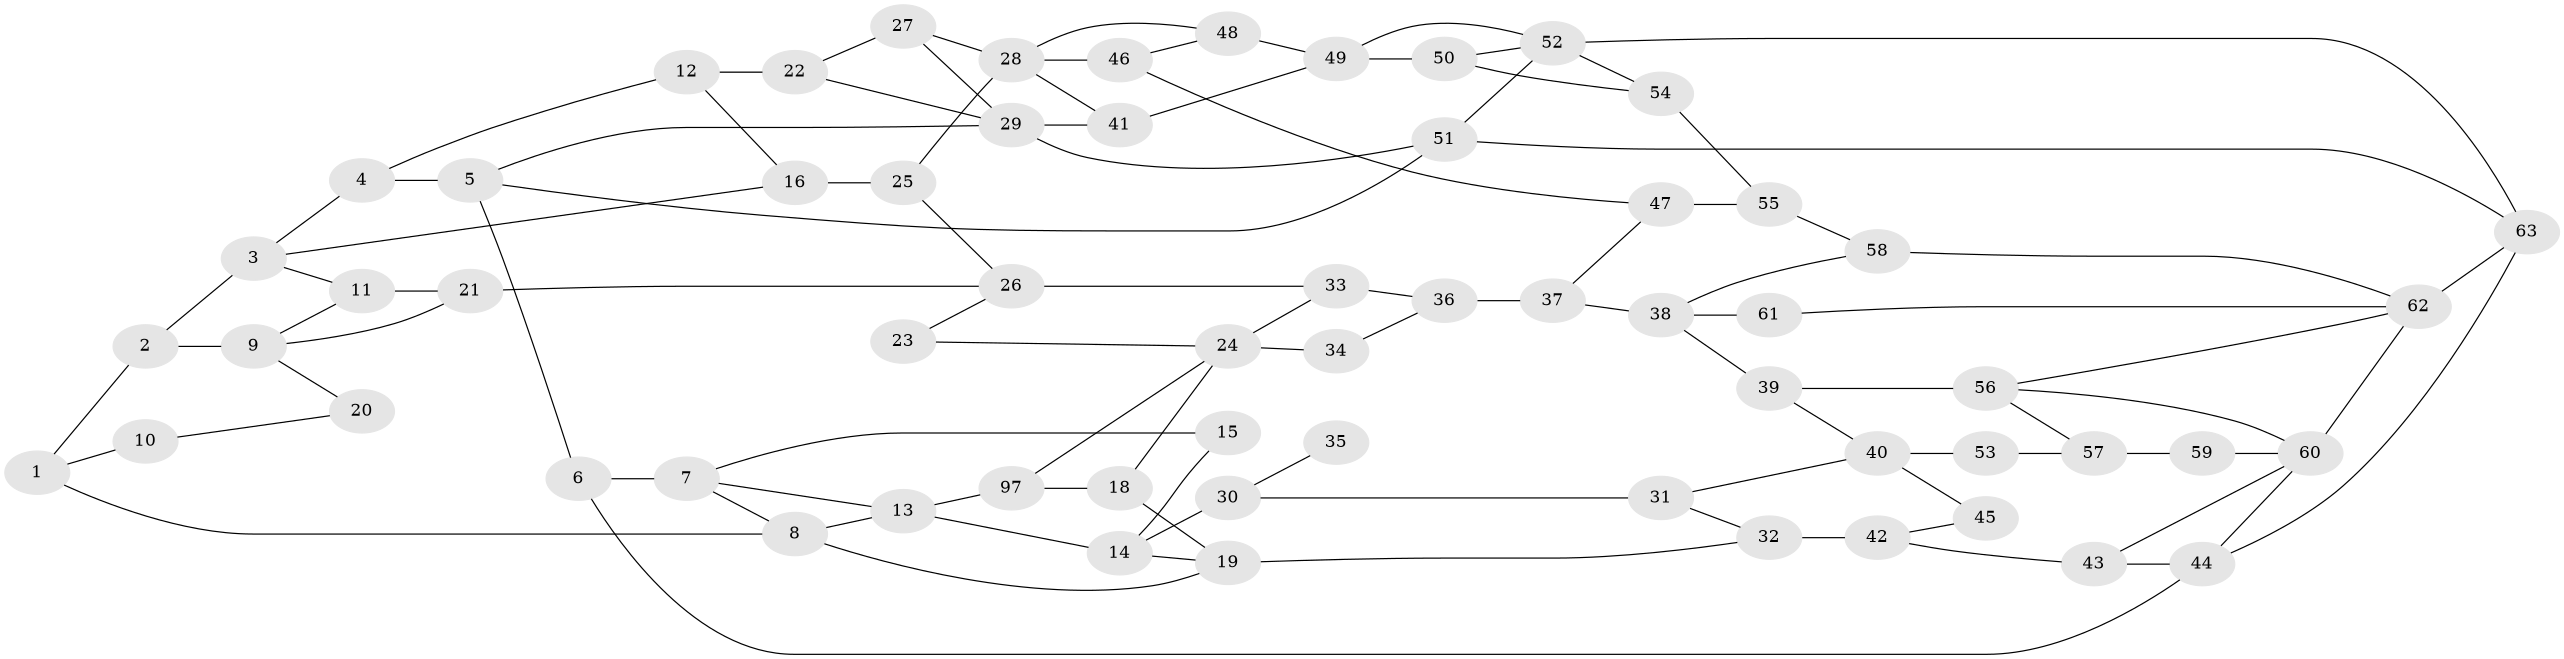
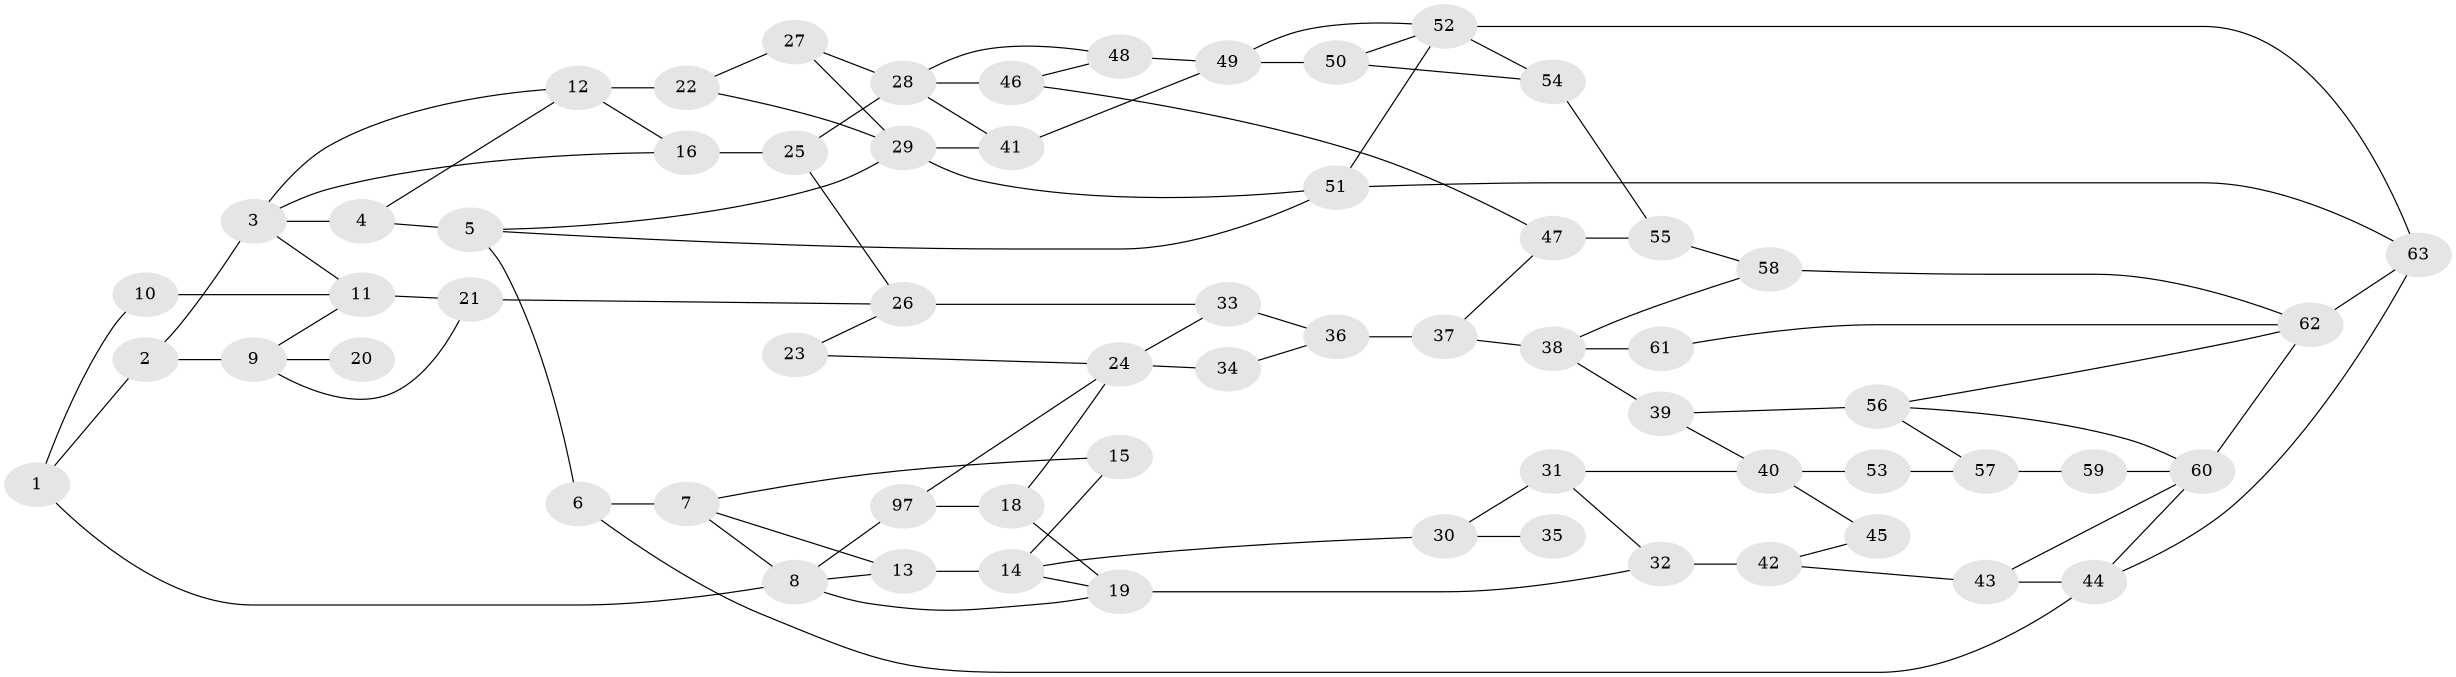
edge "12" -- "3": added
edge "20" -- "10": now "11" -- "10"
edge "97" -- "13": now "97" -- "8"
